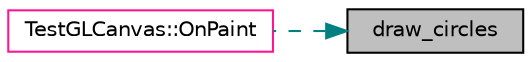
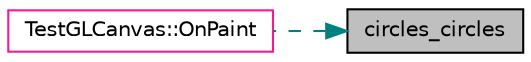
node "draw_circles": label "draw_circles" -> "circles_circles"
